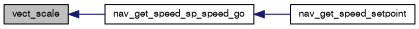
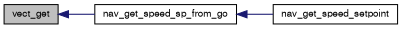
node "vect_scale": label "vect_scale" -> "vect_get"
node "nav_get_speed_sp_speed_go": label "nav_get_speed_sp_speed_go" -> "nav_get_speed_sp_from_go"
